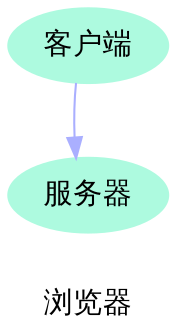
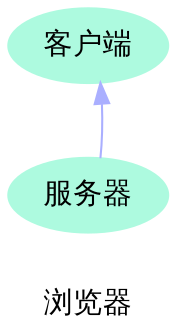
edge "客户端" -> "服务器": reversed
